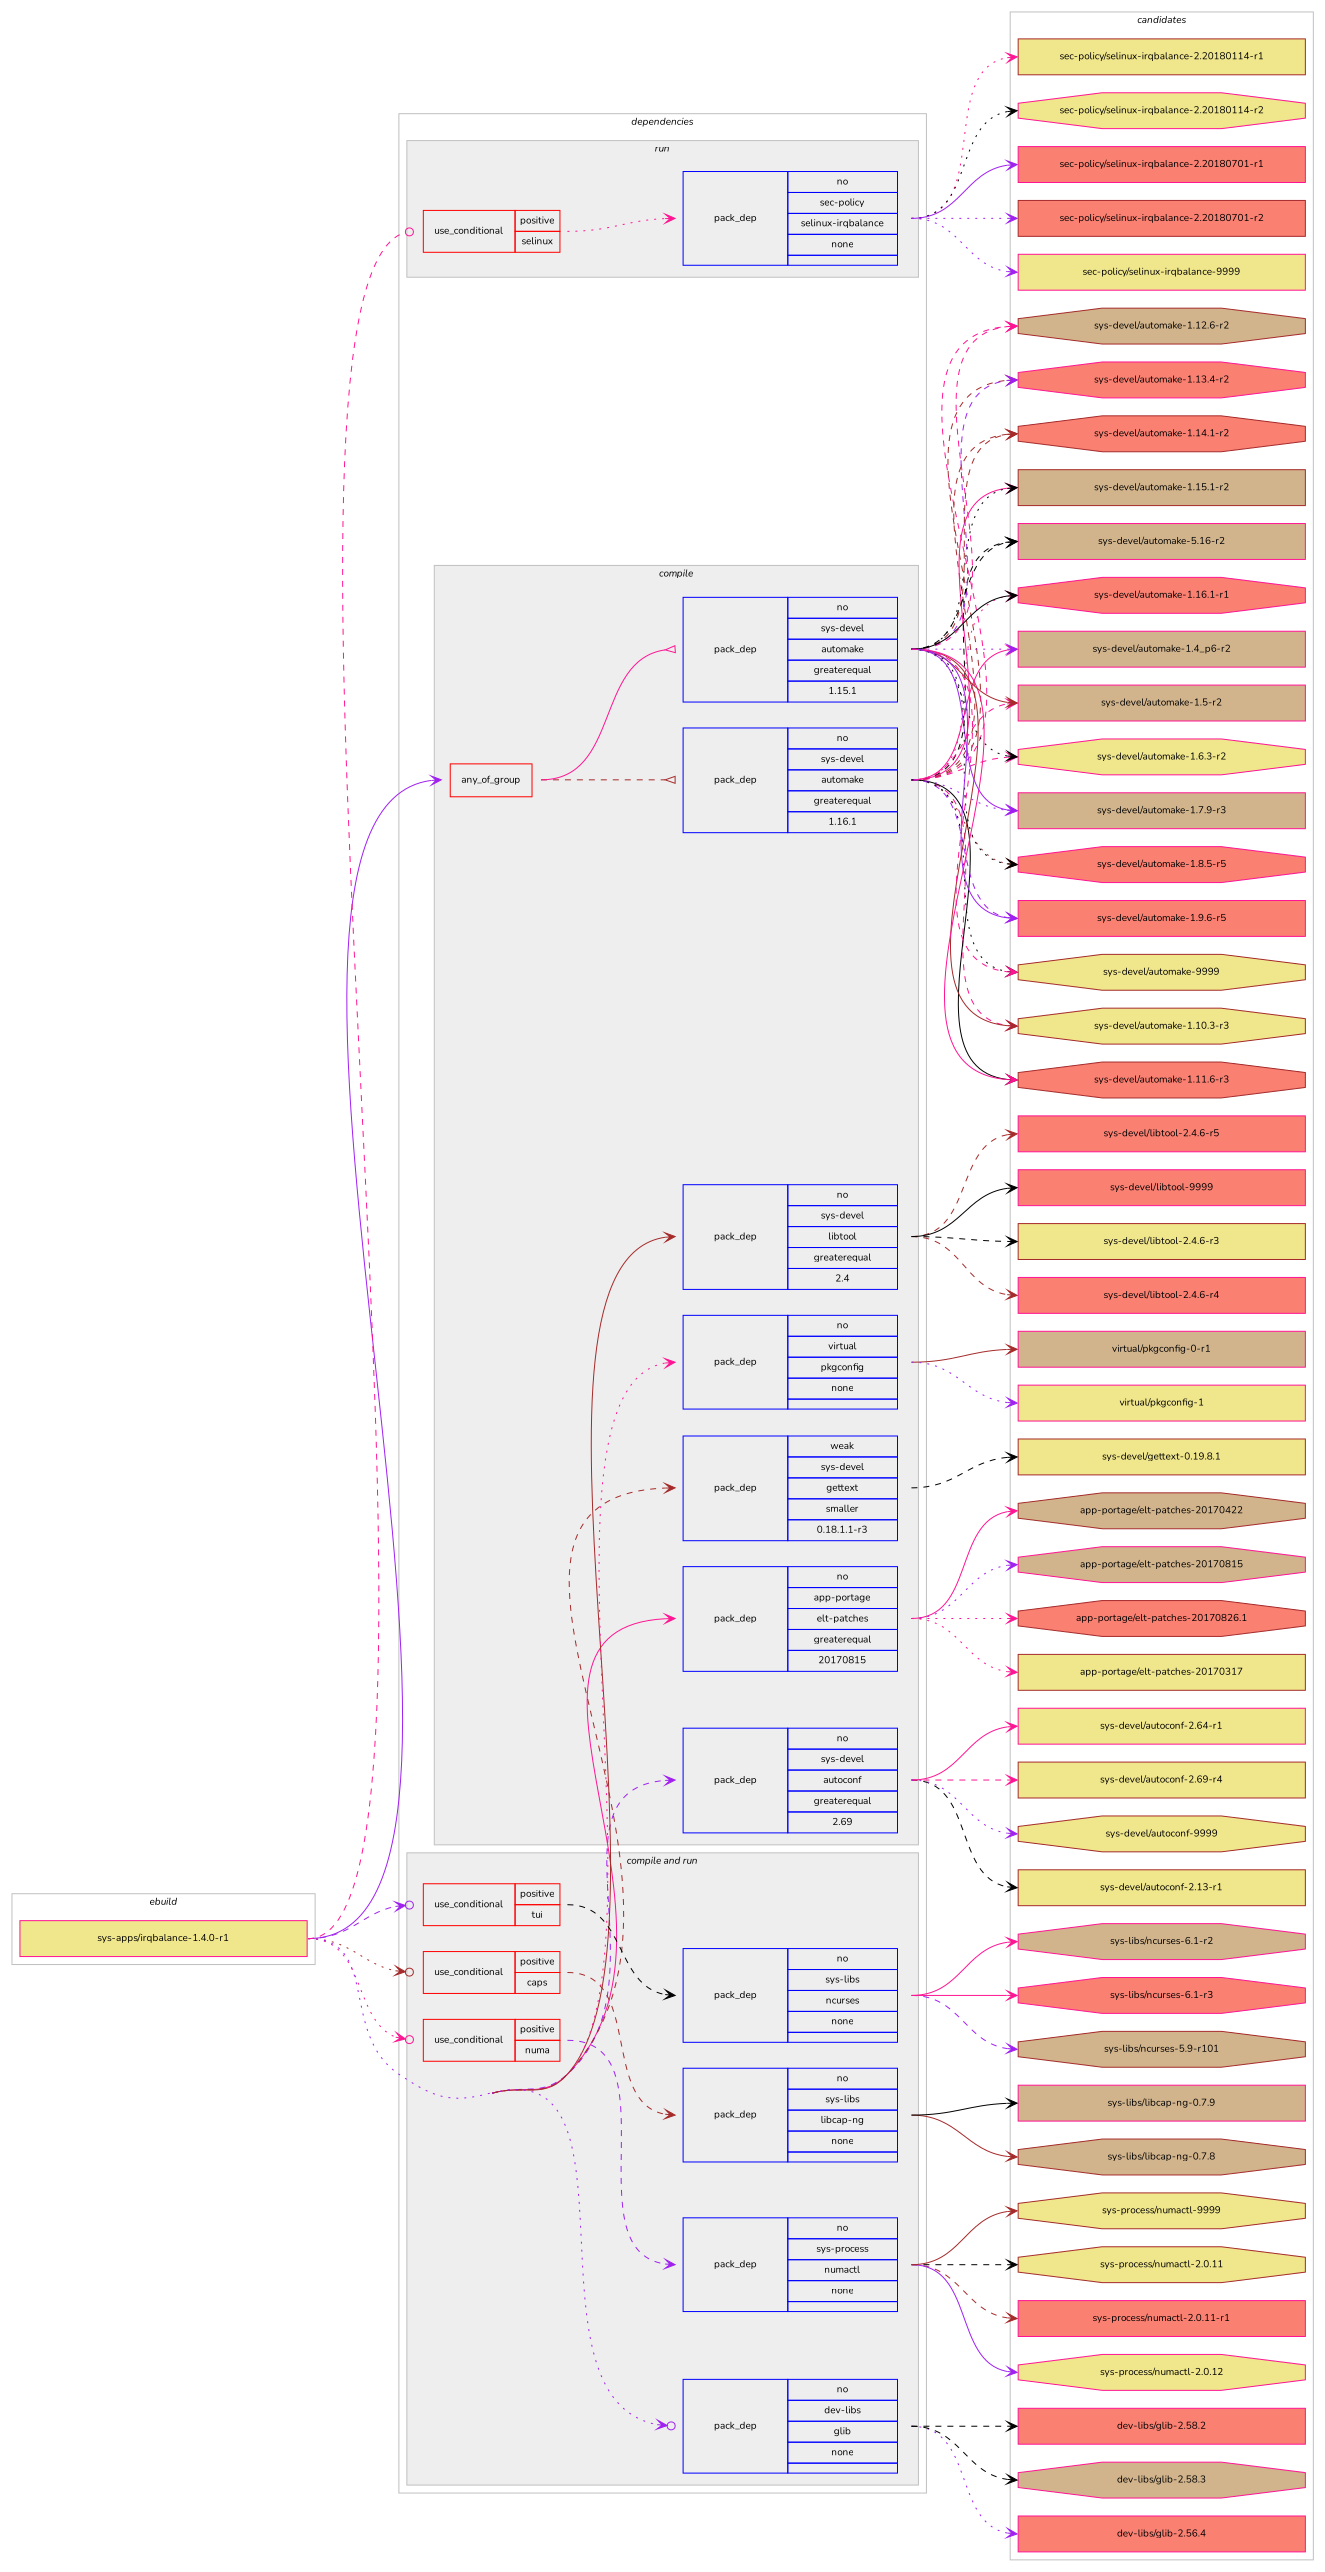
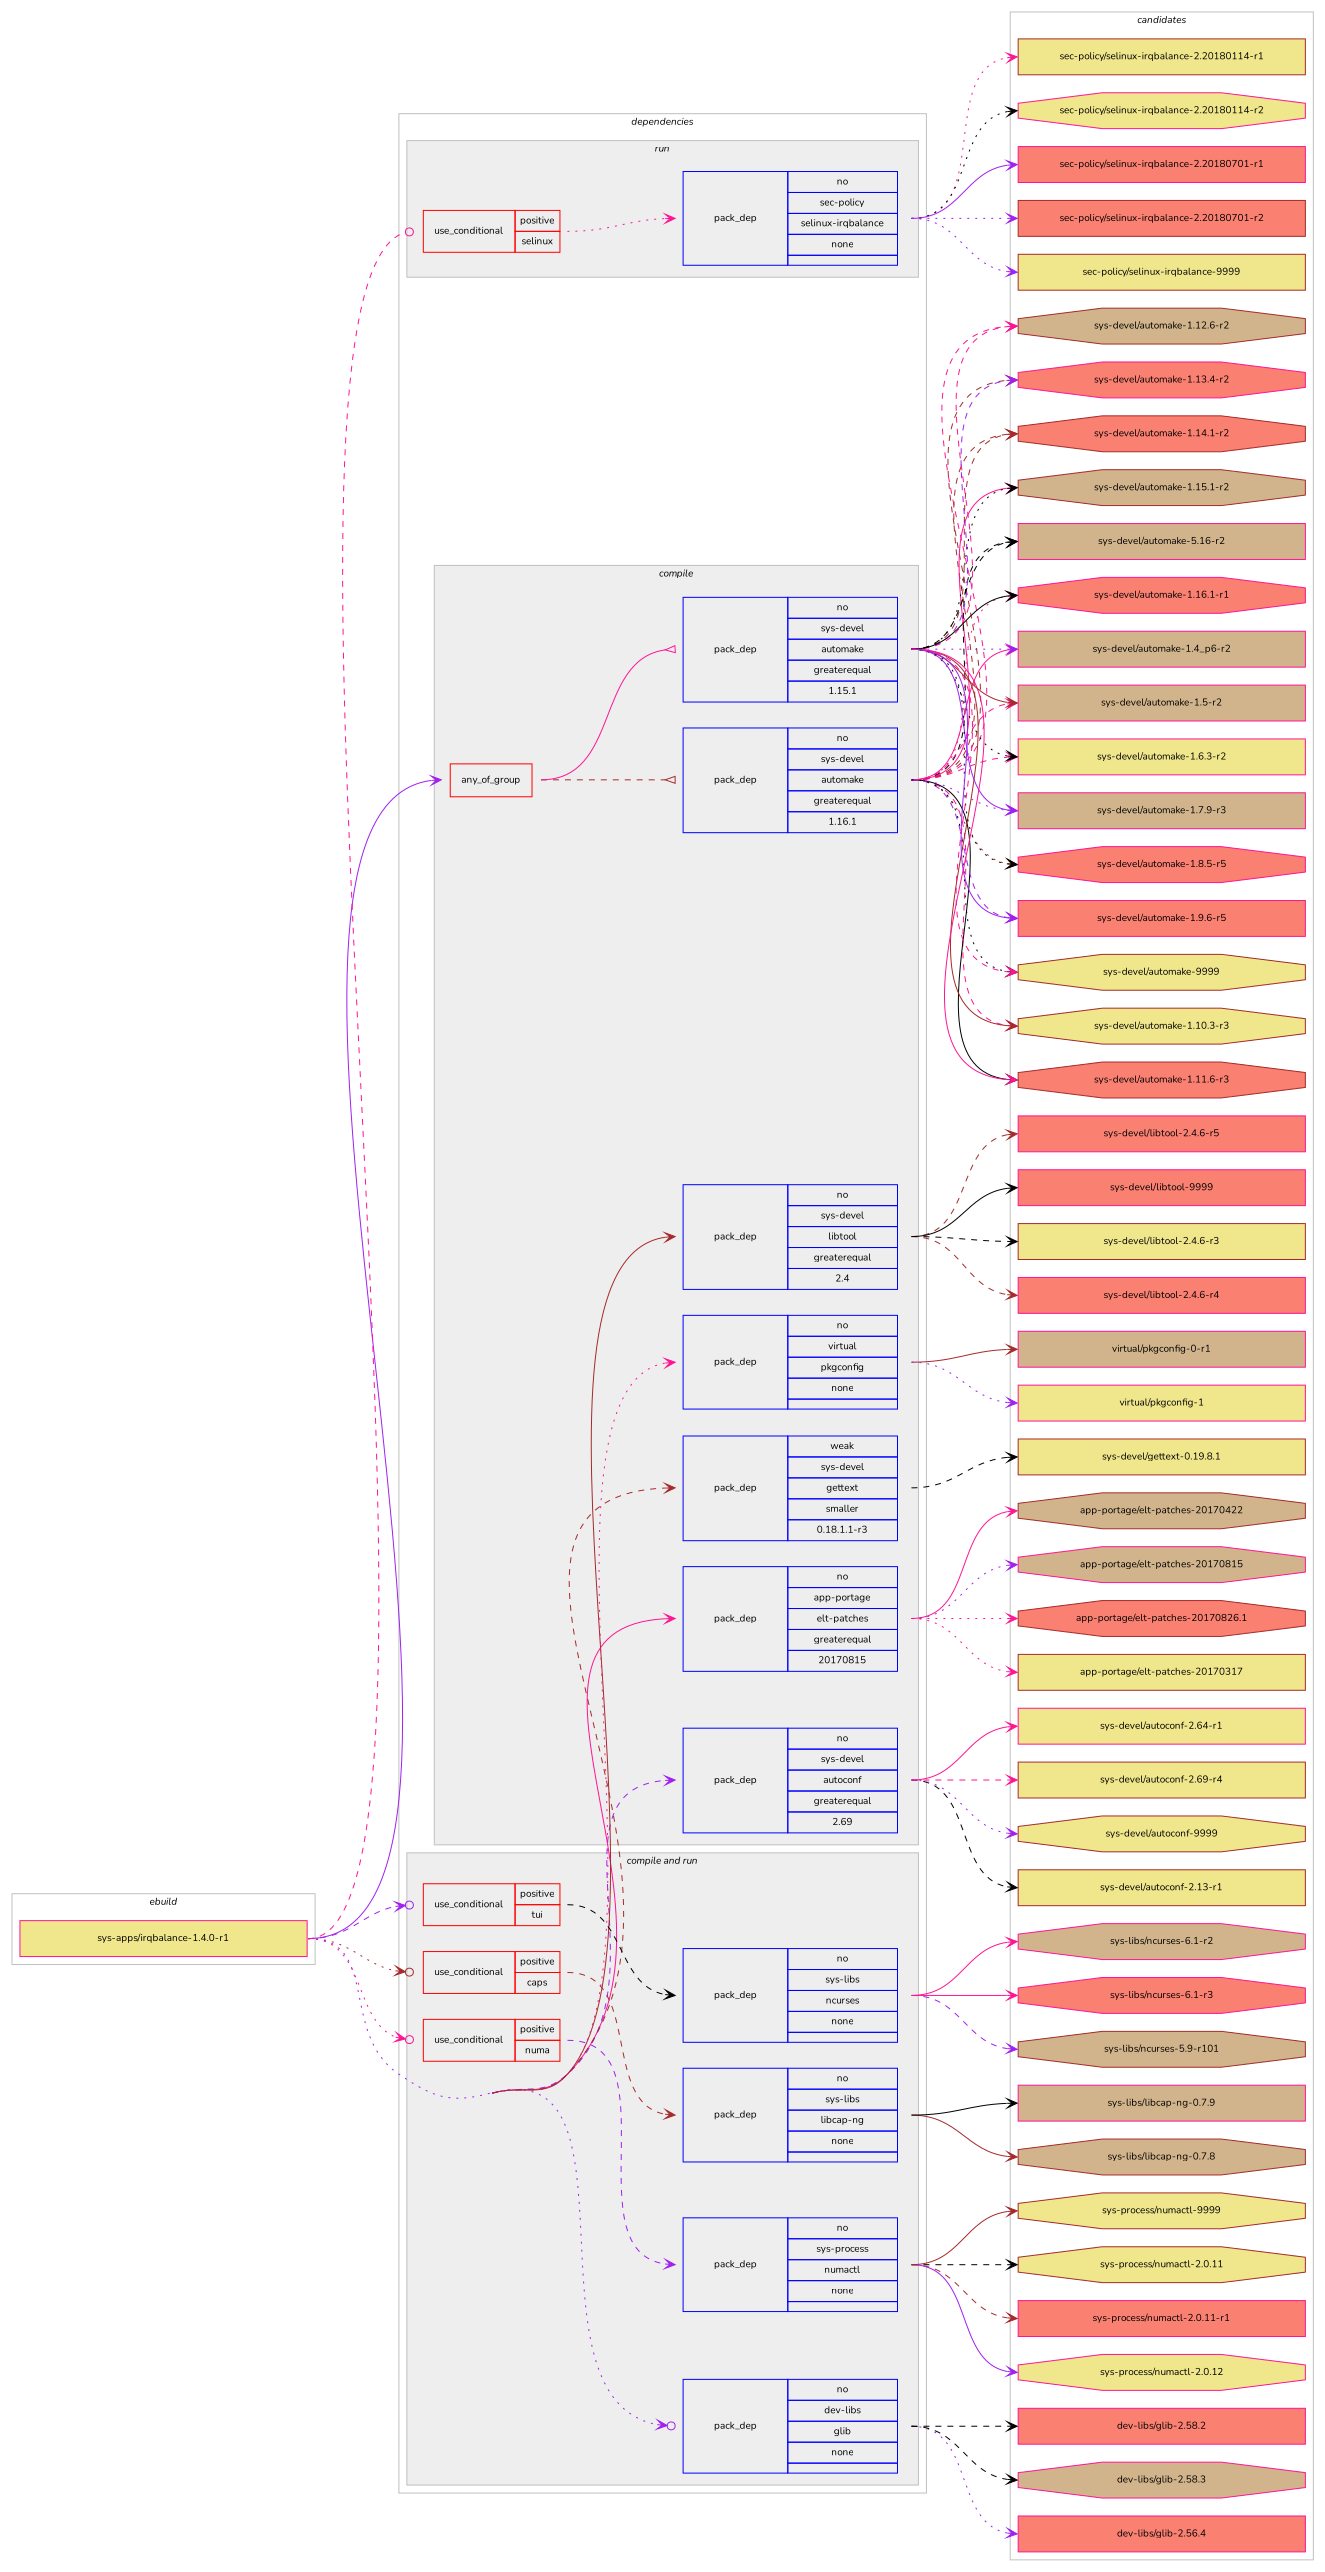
node "sec-policy/selinux-irqbalance-9999": color deeppink -> brown
node "sys-devel/automake-1.15.1-r2": shape box -> octagon
node "sys-devel/automake-1.6.3-r2": shape octagon -> box
